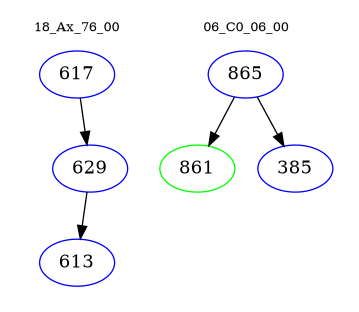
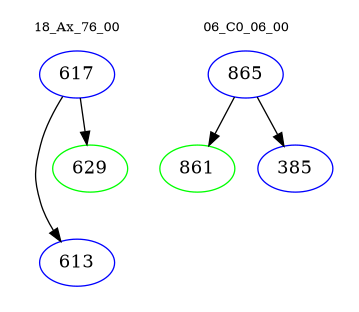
node "629": color blue -> green
edge "629" -> "613": now "617" -> "613"
